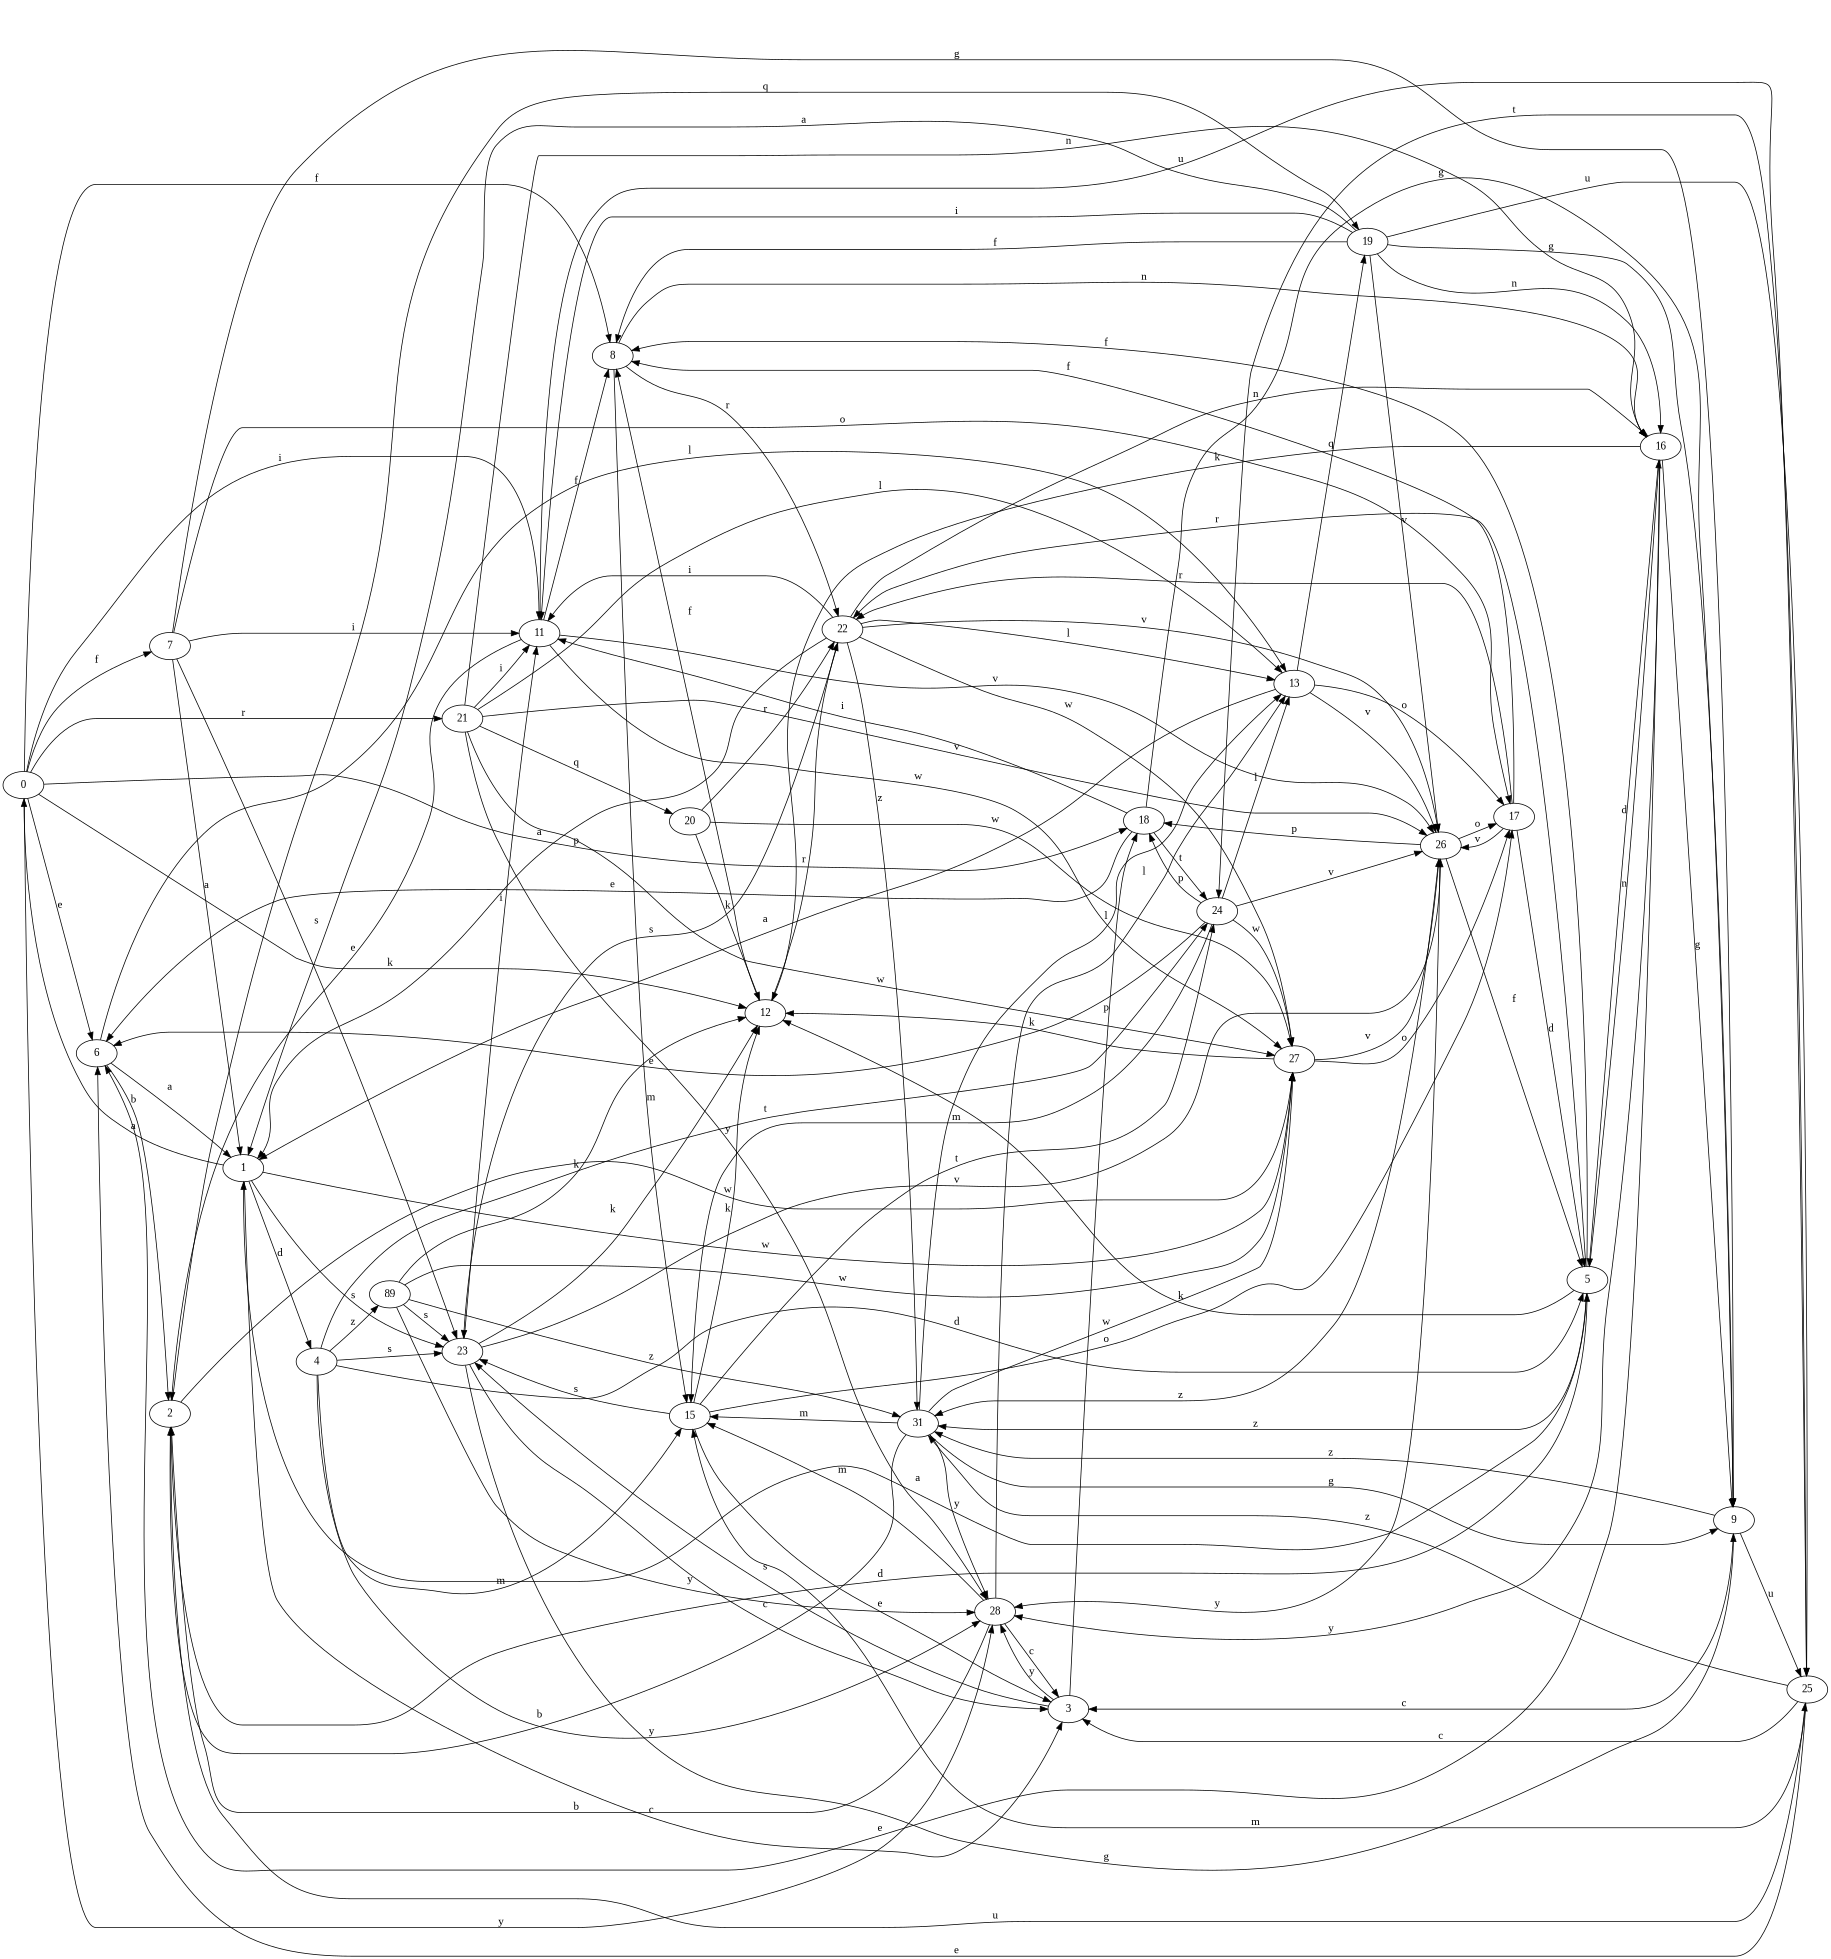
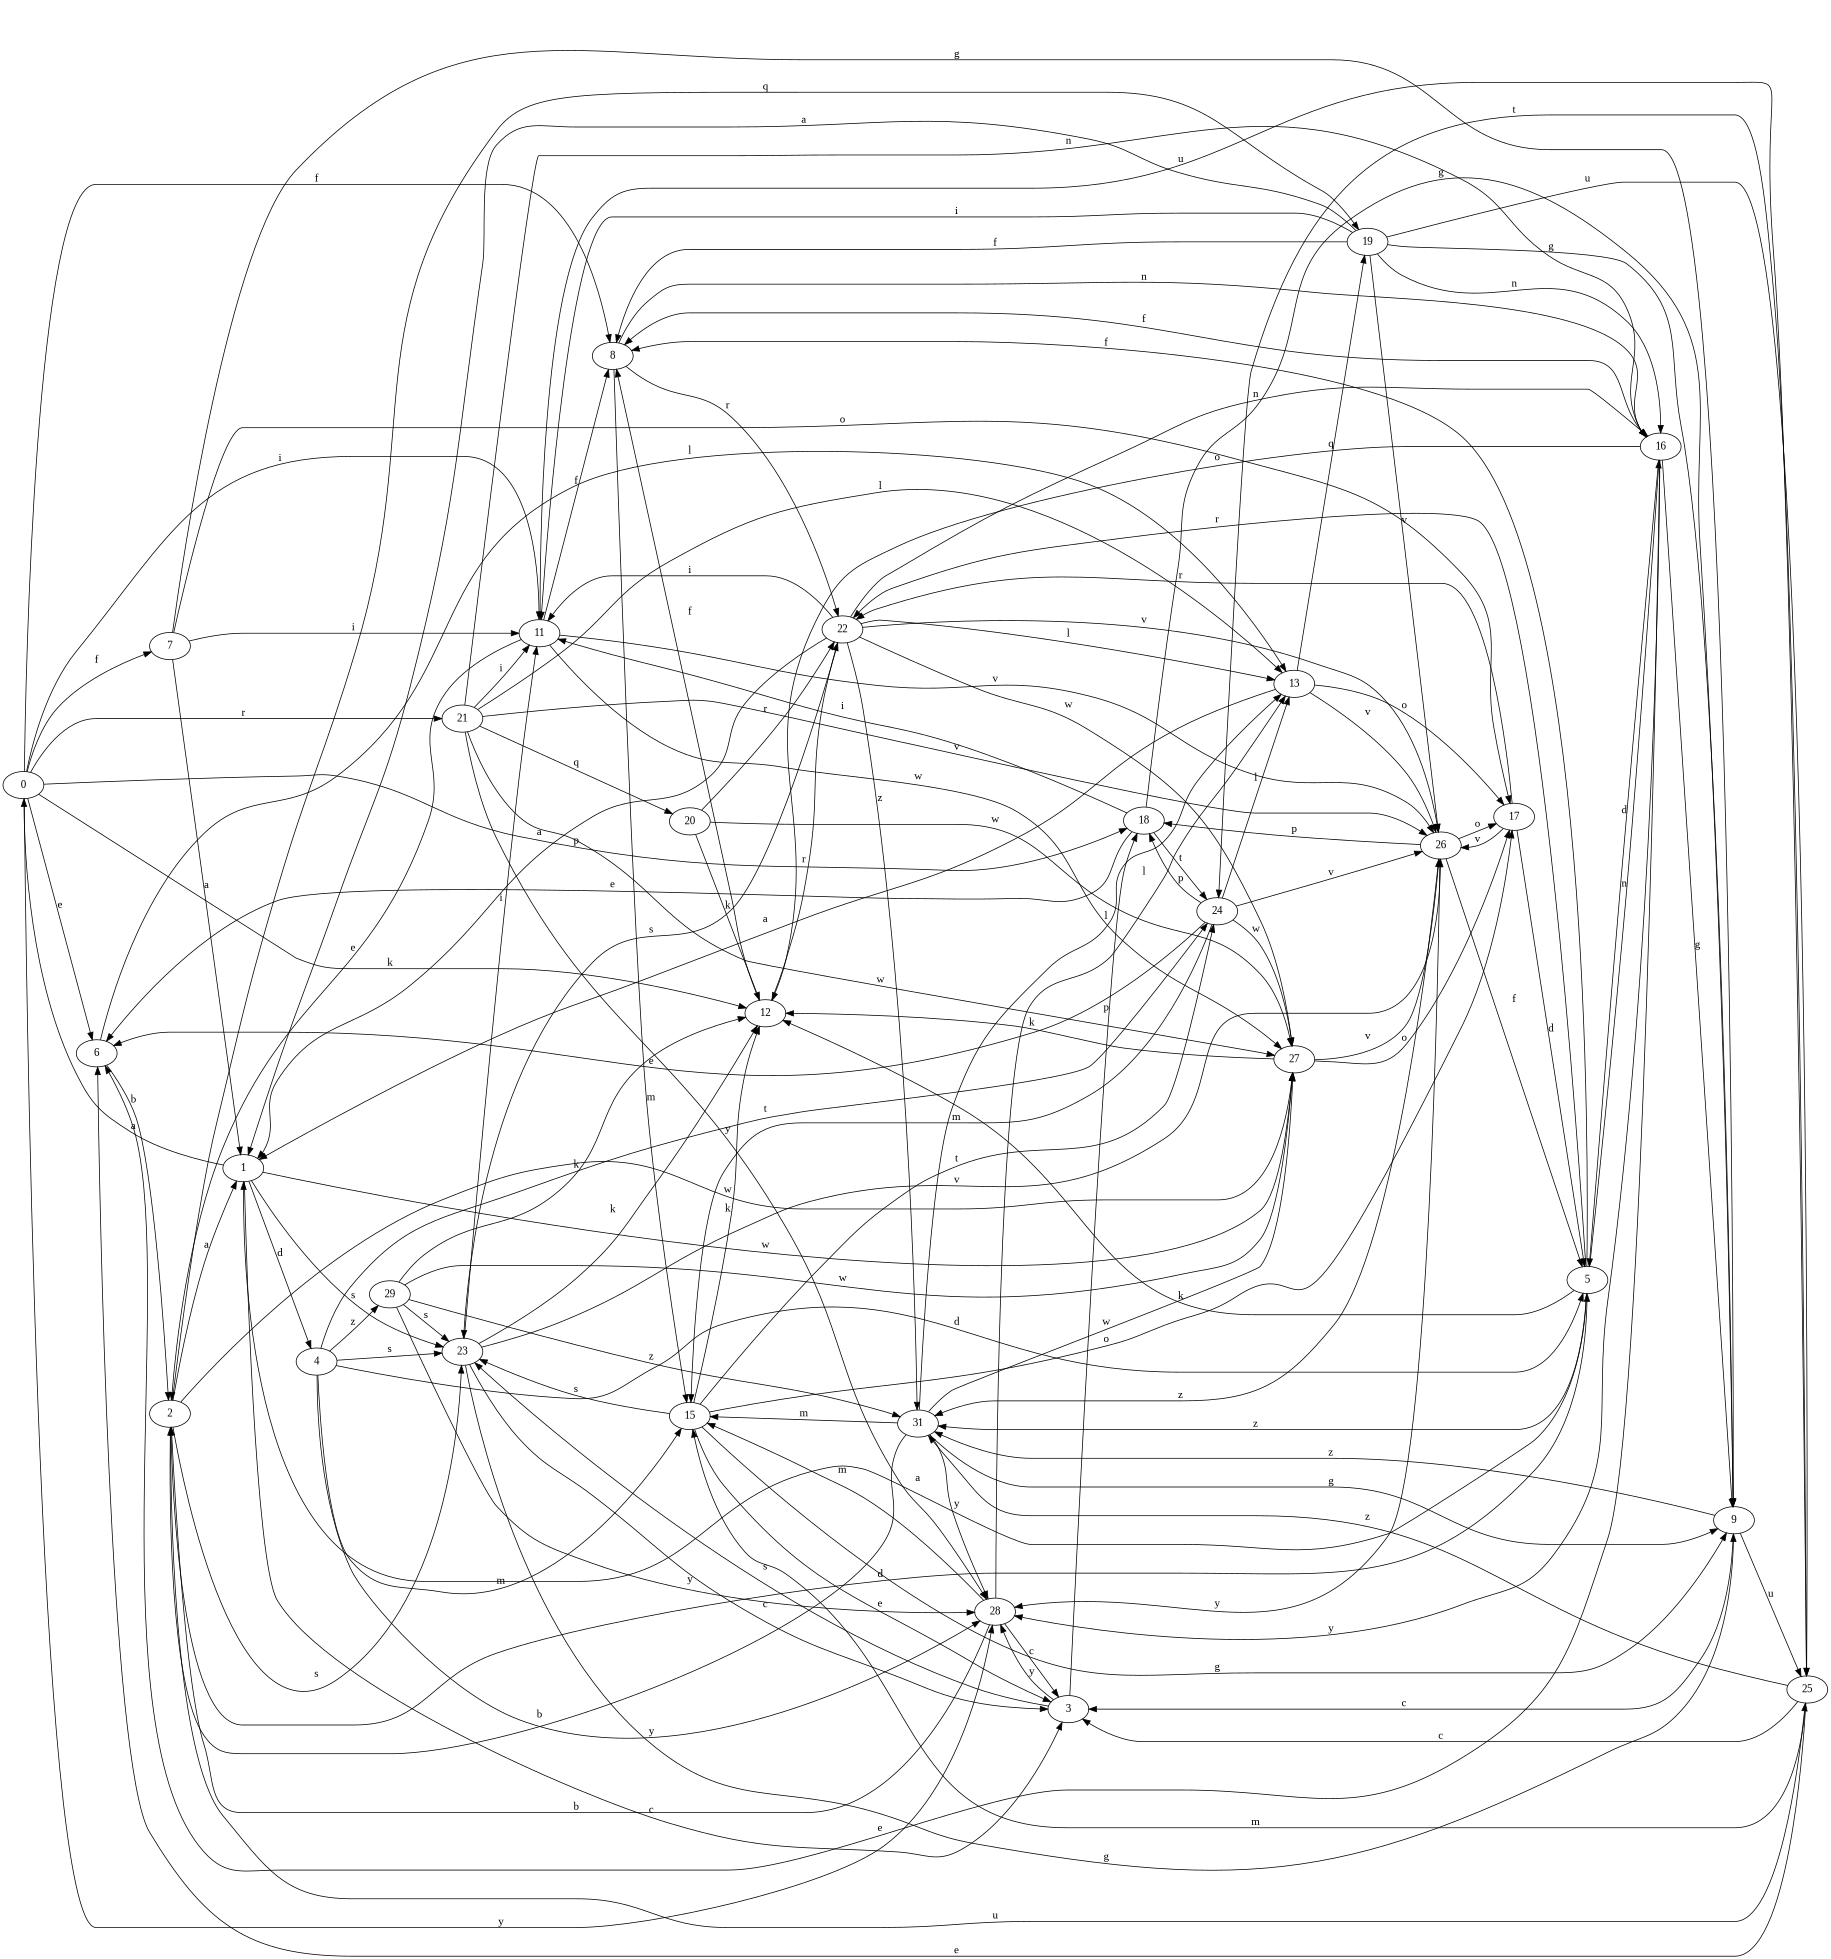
edge "17" -> "8": now "16" -> "8"
edge "16" -> "12": label "k" -> "o"
edge "7" -> "23": now "2" -> "23"
edge "6" -> "1": now "2" -> "1"
node "89": label "89" -> "29"
edge "15" -> "9": added, label "g"
